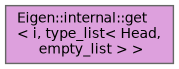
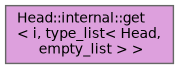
node "Eigen::internal::get < i, type_list< Head, empty_list > >": label "Eigen::internal::get < i, type_list< Head, empty_list > >" -> "Head::internal::get < i, type_list< Head, empty_list > >"
